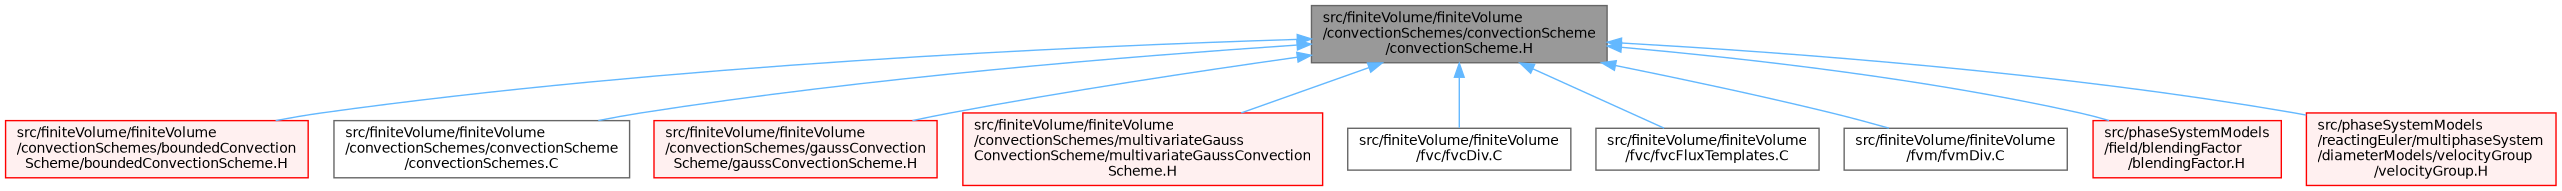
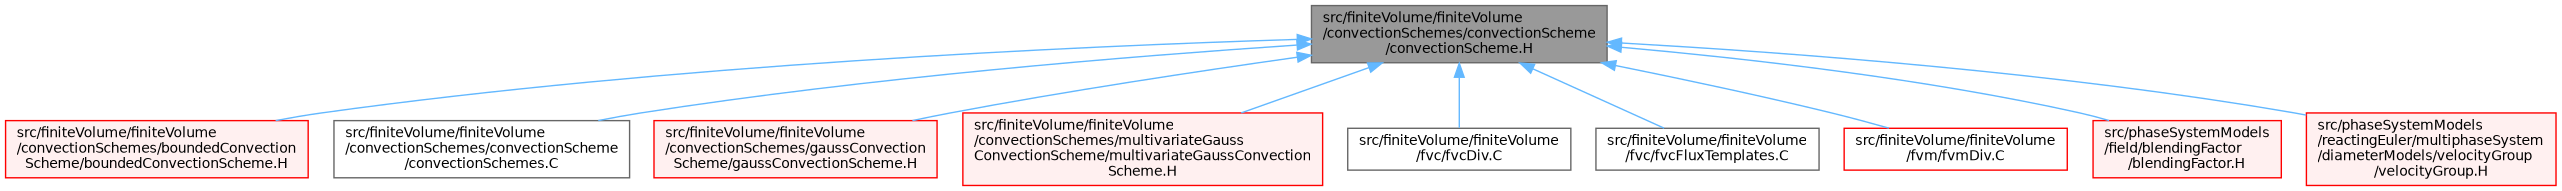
node "src/finiteVolume/finiteVolume /fvm/fvmDiv.C": color grey40 -> red
